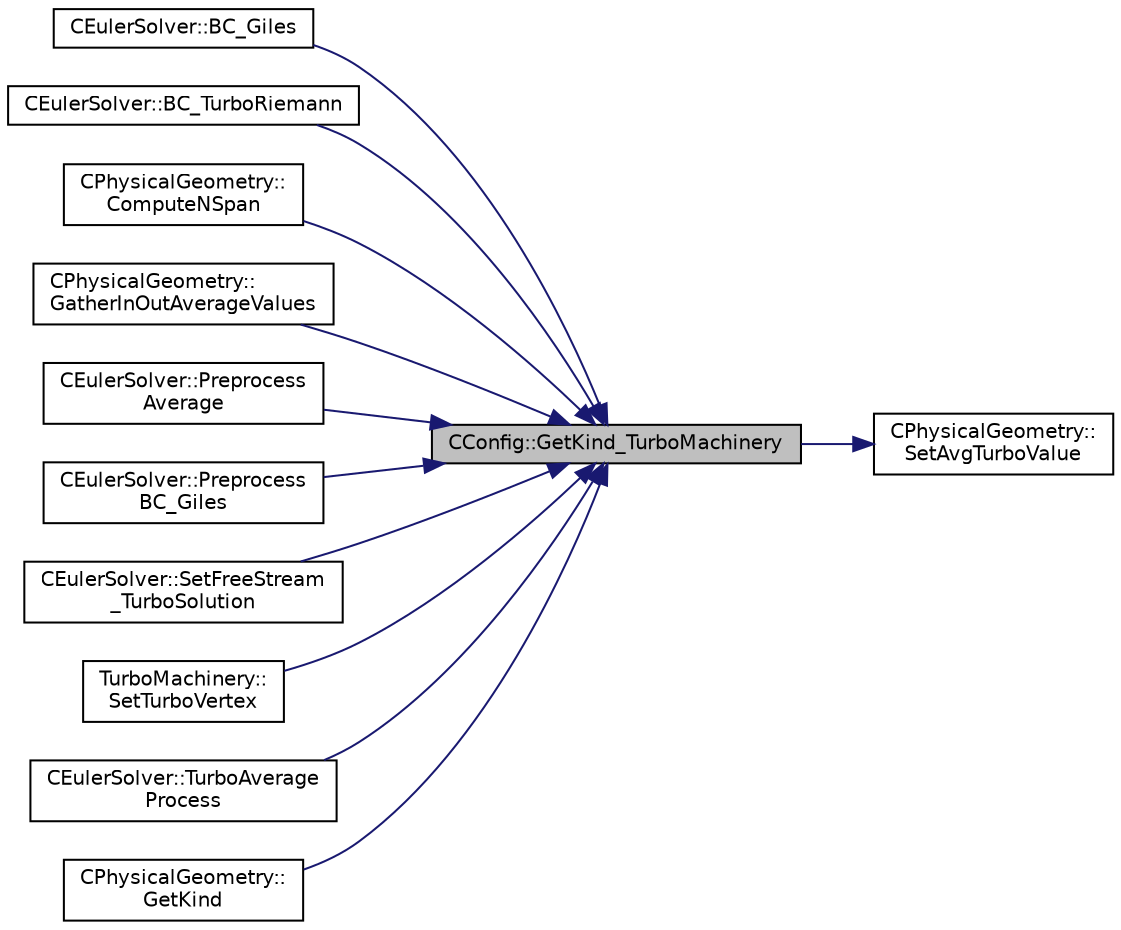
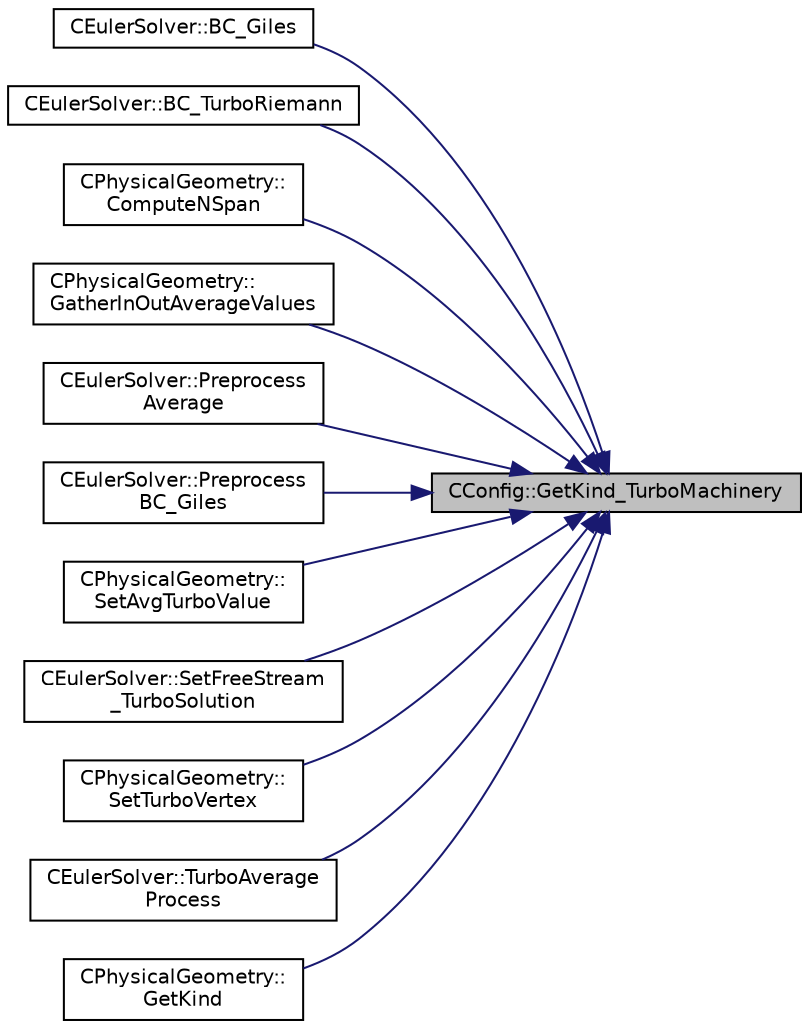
edge "CConfig::GetKind_TurboMachinery" -> "CPhysicalGeometry:: SetAvgTurboValue": reversed
node "TurboMachinery:: SetTurboVertex": label "TurboMachinery:: SetTurboVertex" -> "CPhysicalGeometry:: SetTurboVertex"
